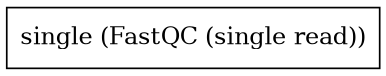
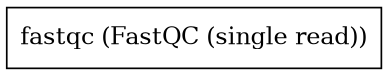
node "single (FastQC (single read))": label "single (FastQC (single read))" -> "fastqc (FastQC (single read))"
